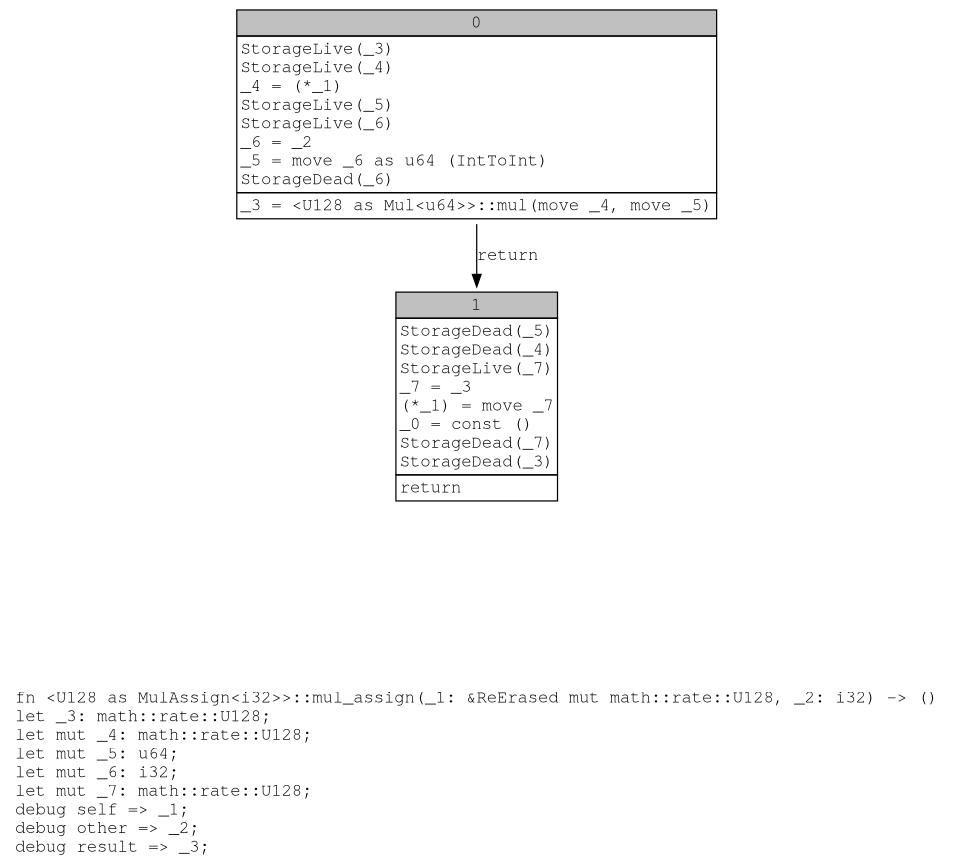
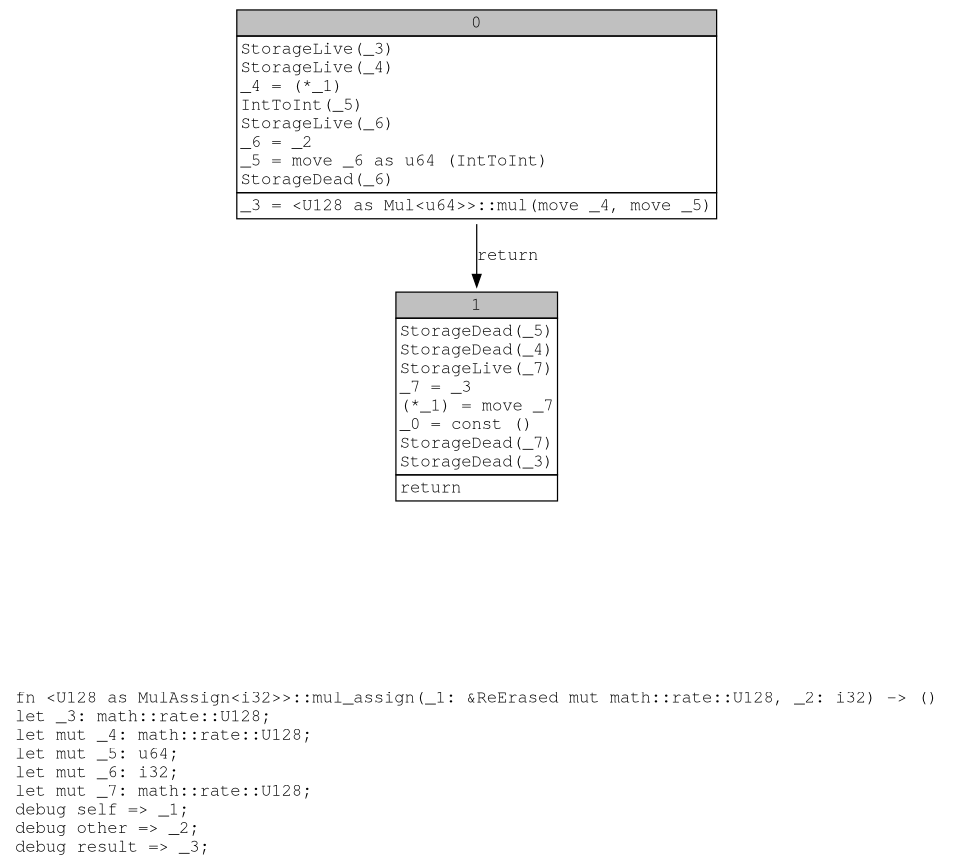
node "0": text "StorageLive(_5)" -> "IntToInt(_5)"
